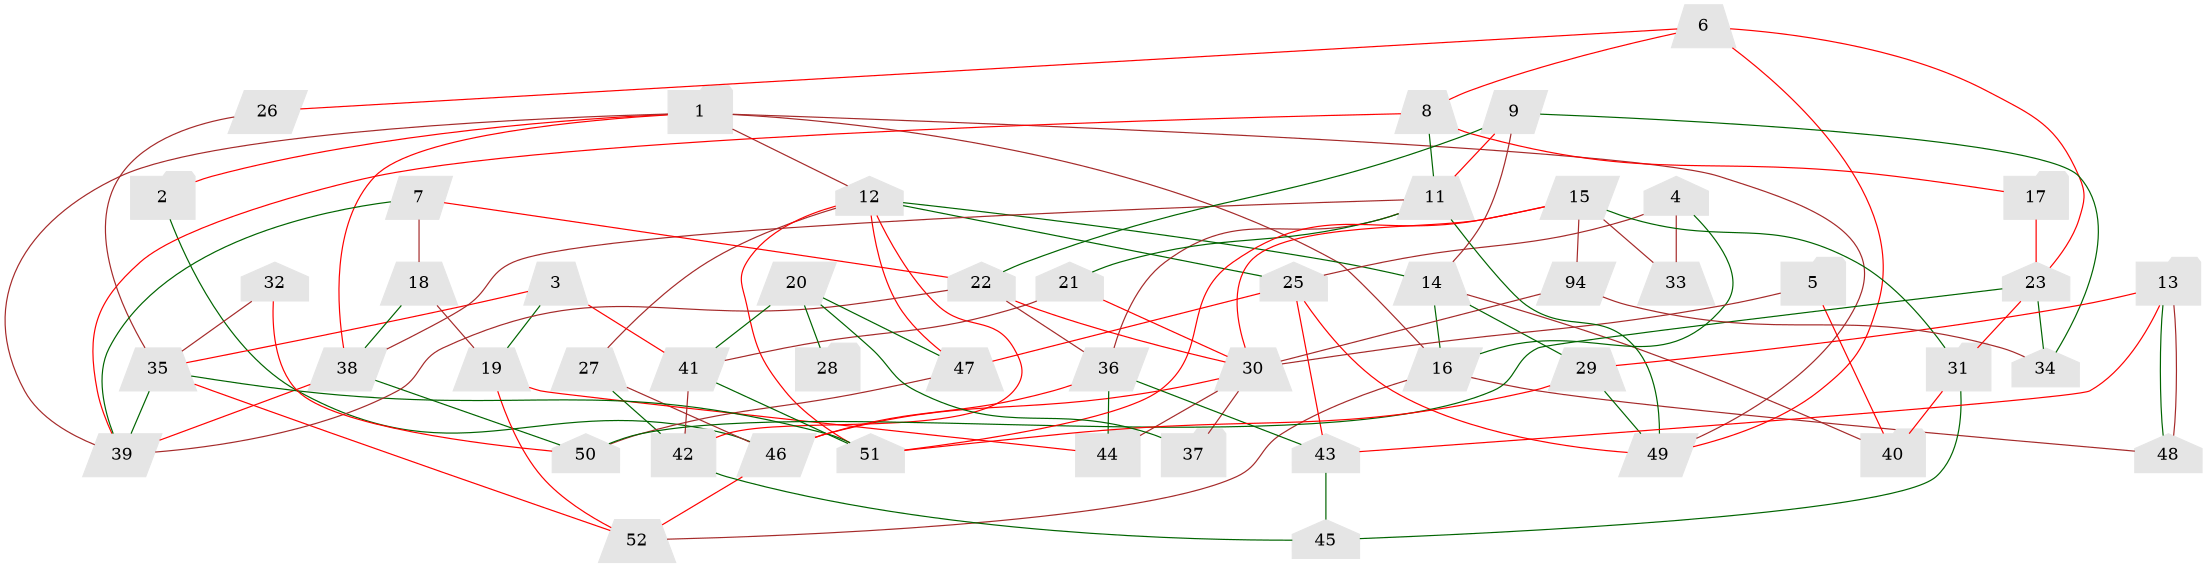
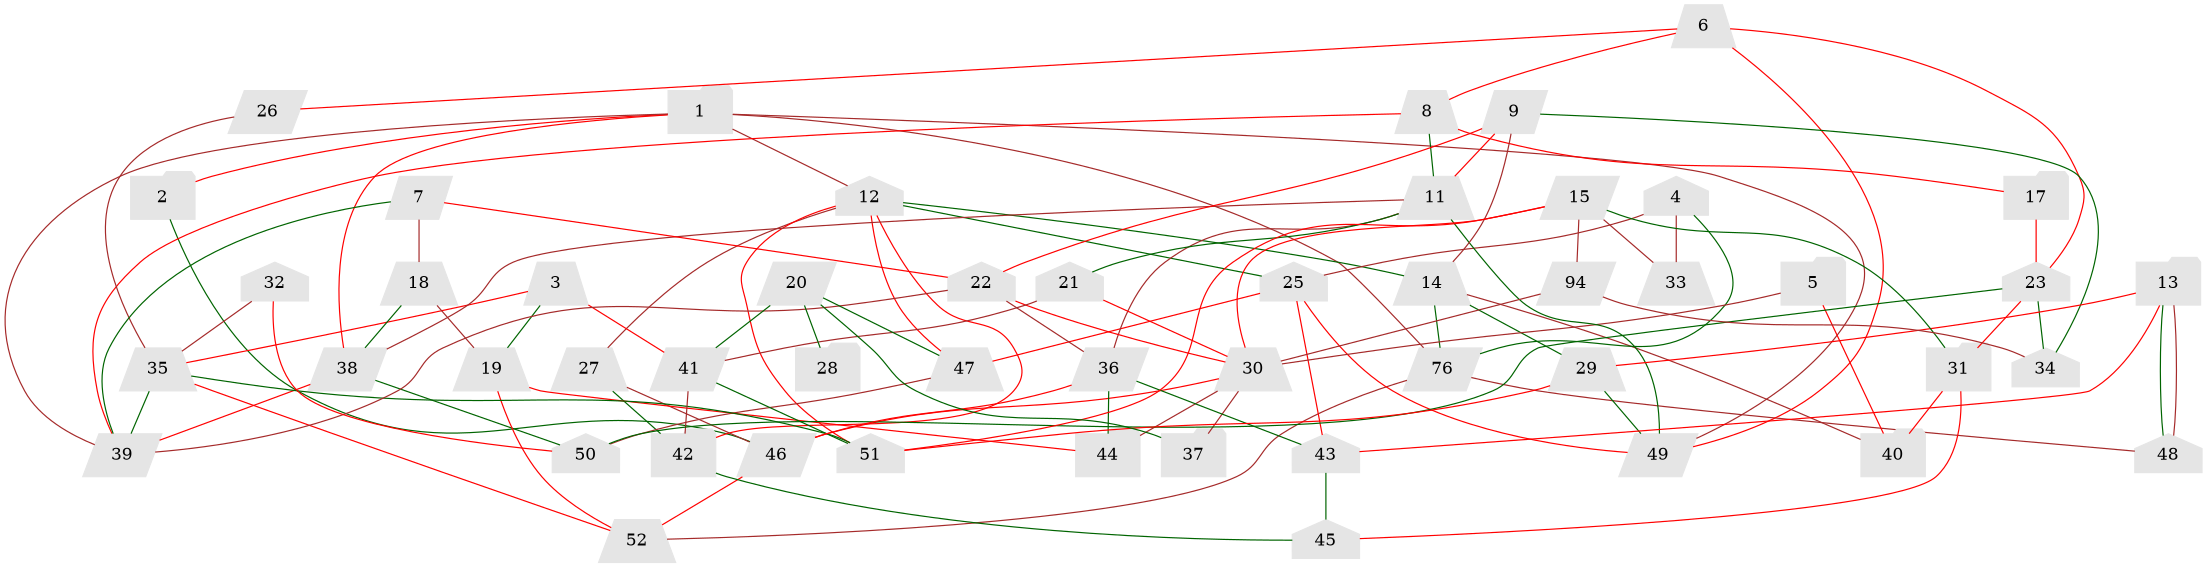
edge "9" -- "22": color darkgreen -> red
node "16": label "16" -> "76"
edge "31" -- "45": color darkgreen -> red
